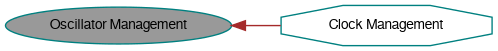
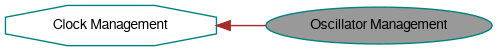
edge "Clock Management" -> "Oscillator Management": reversed
